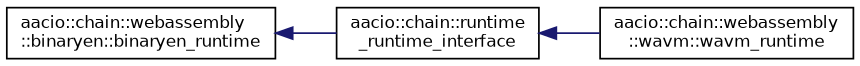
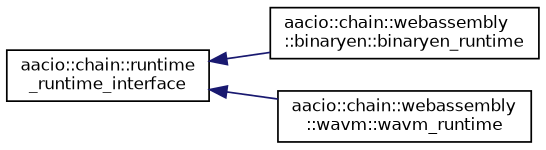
edge "aacio::chain::runtime _runtime_interface" -> "aacio::chain::webassembly ::binaryen::binaryen_runtime": reversed
